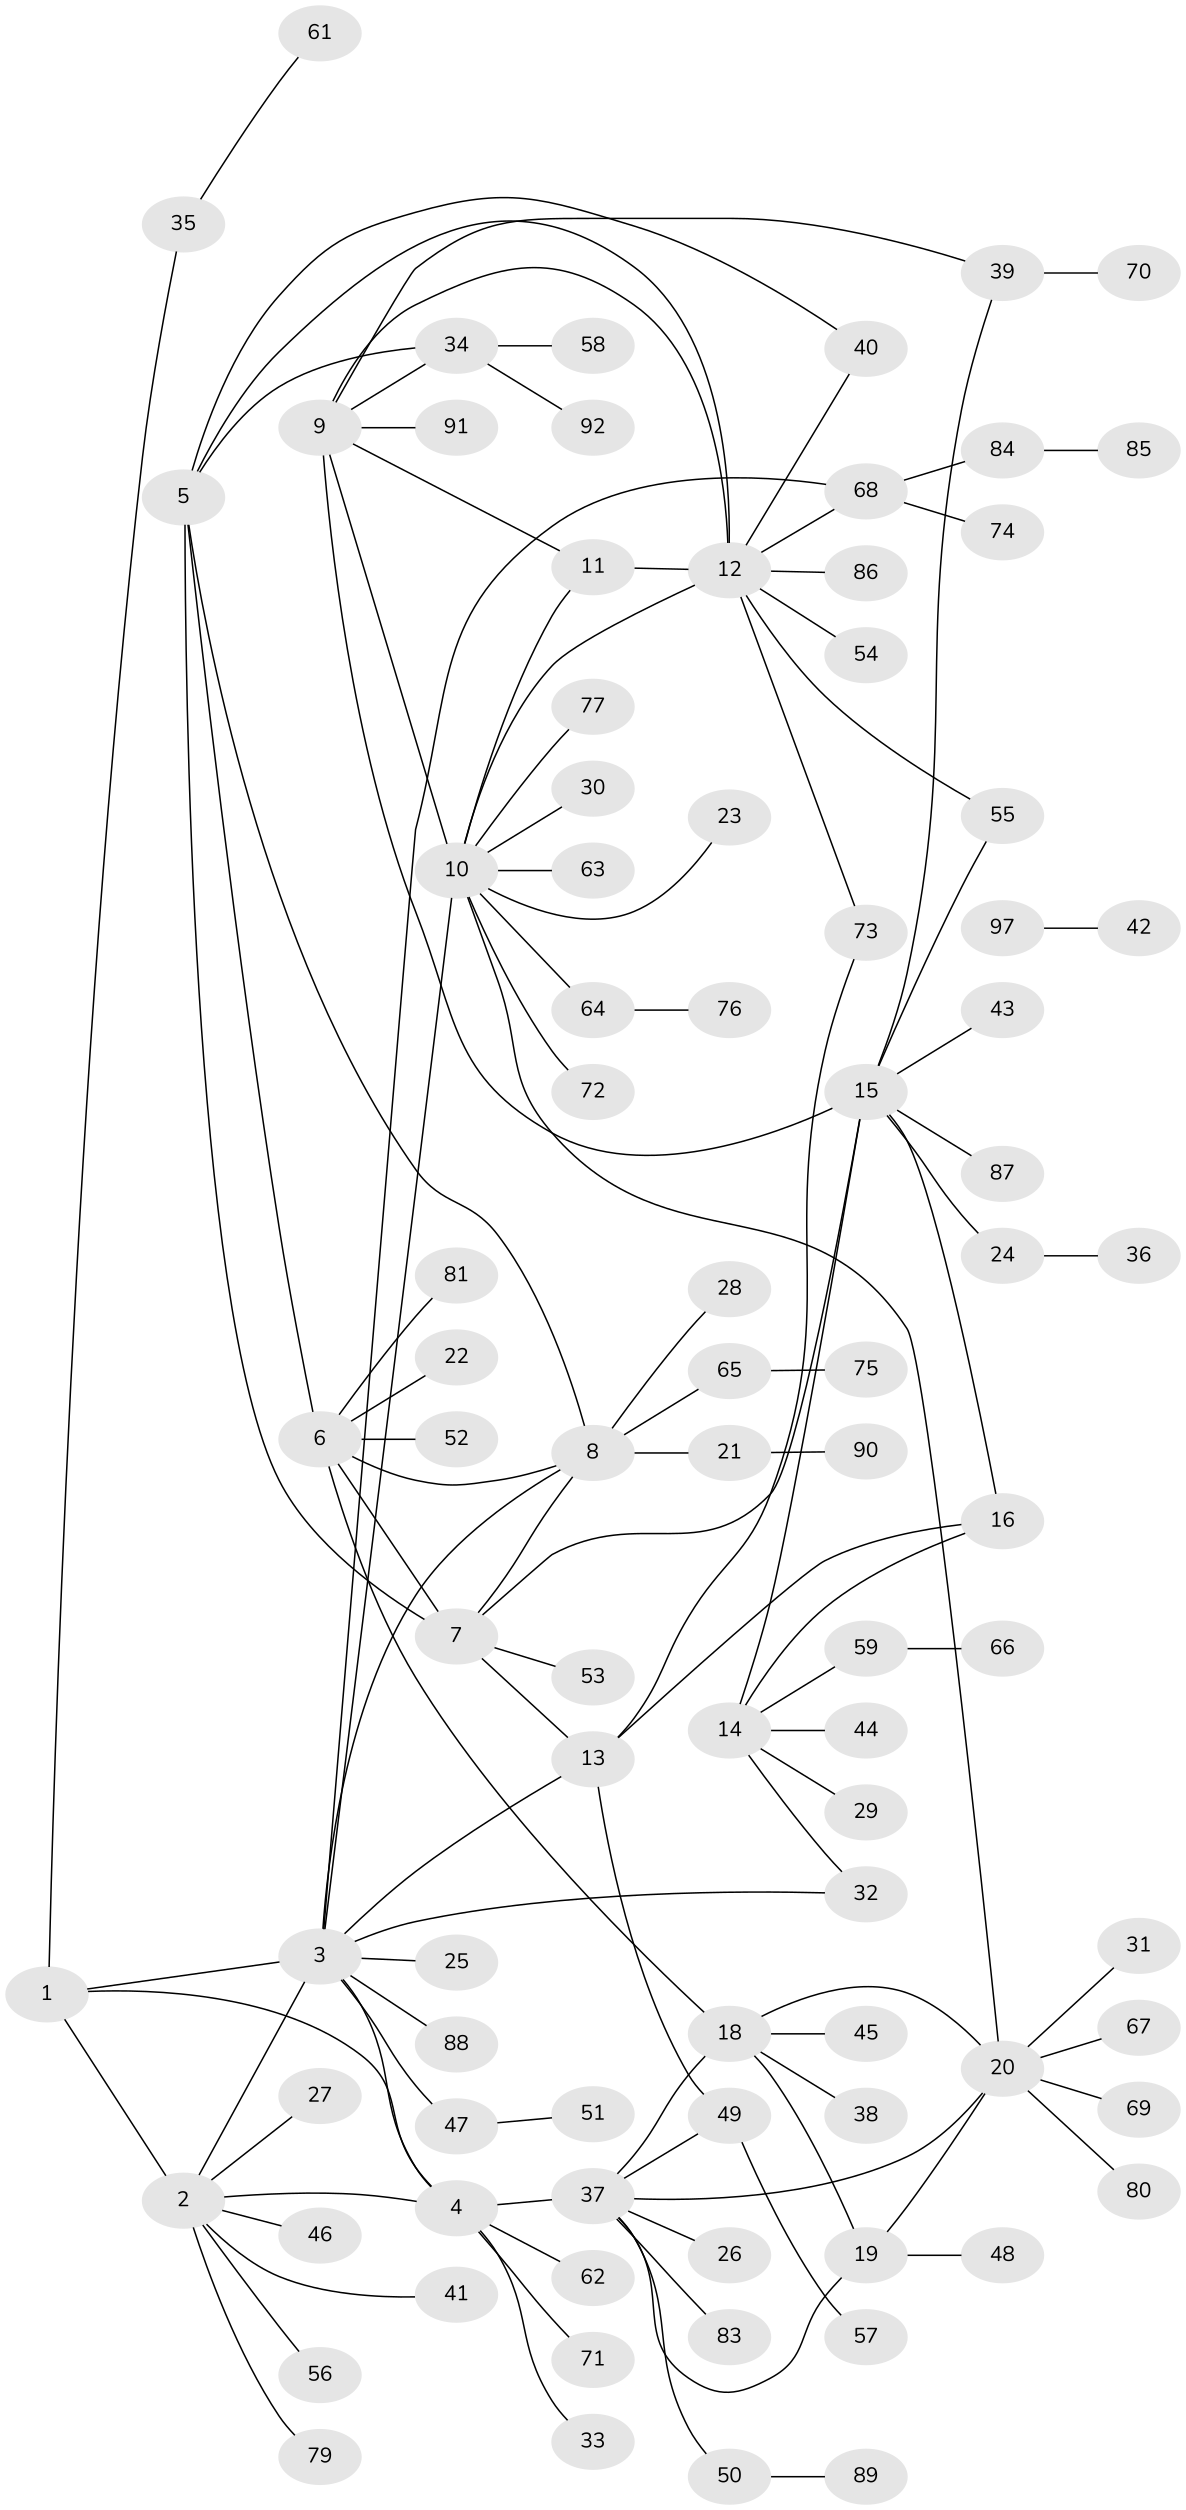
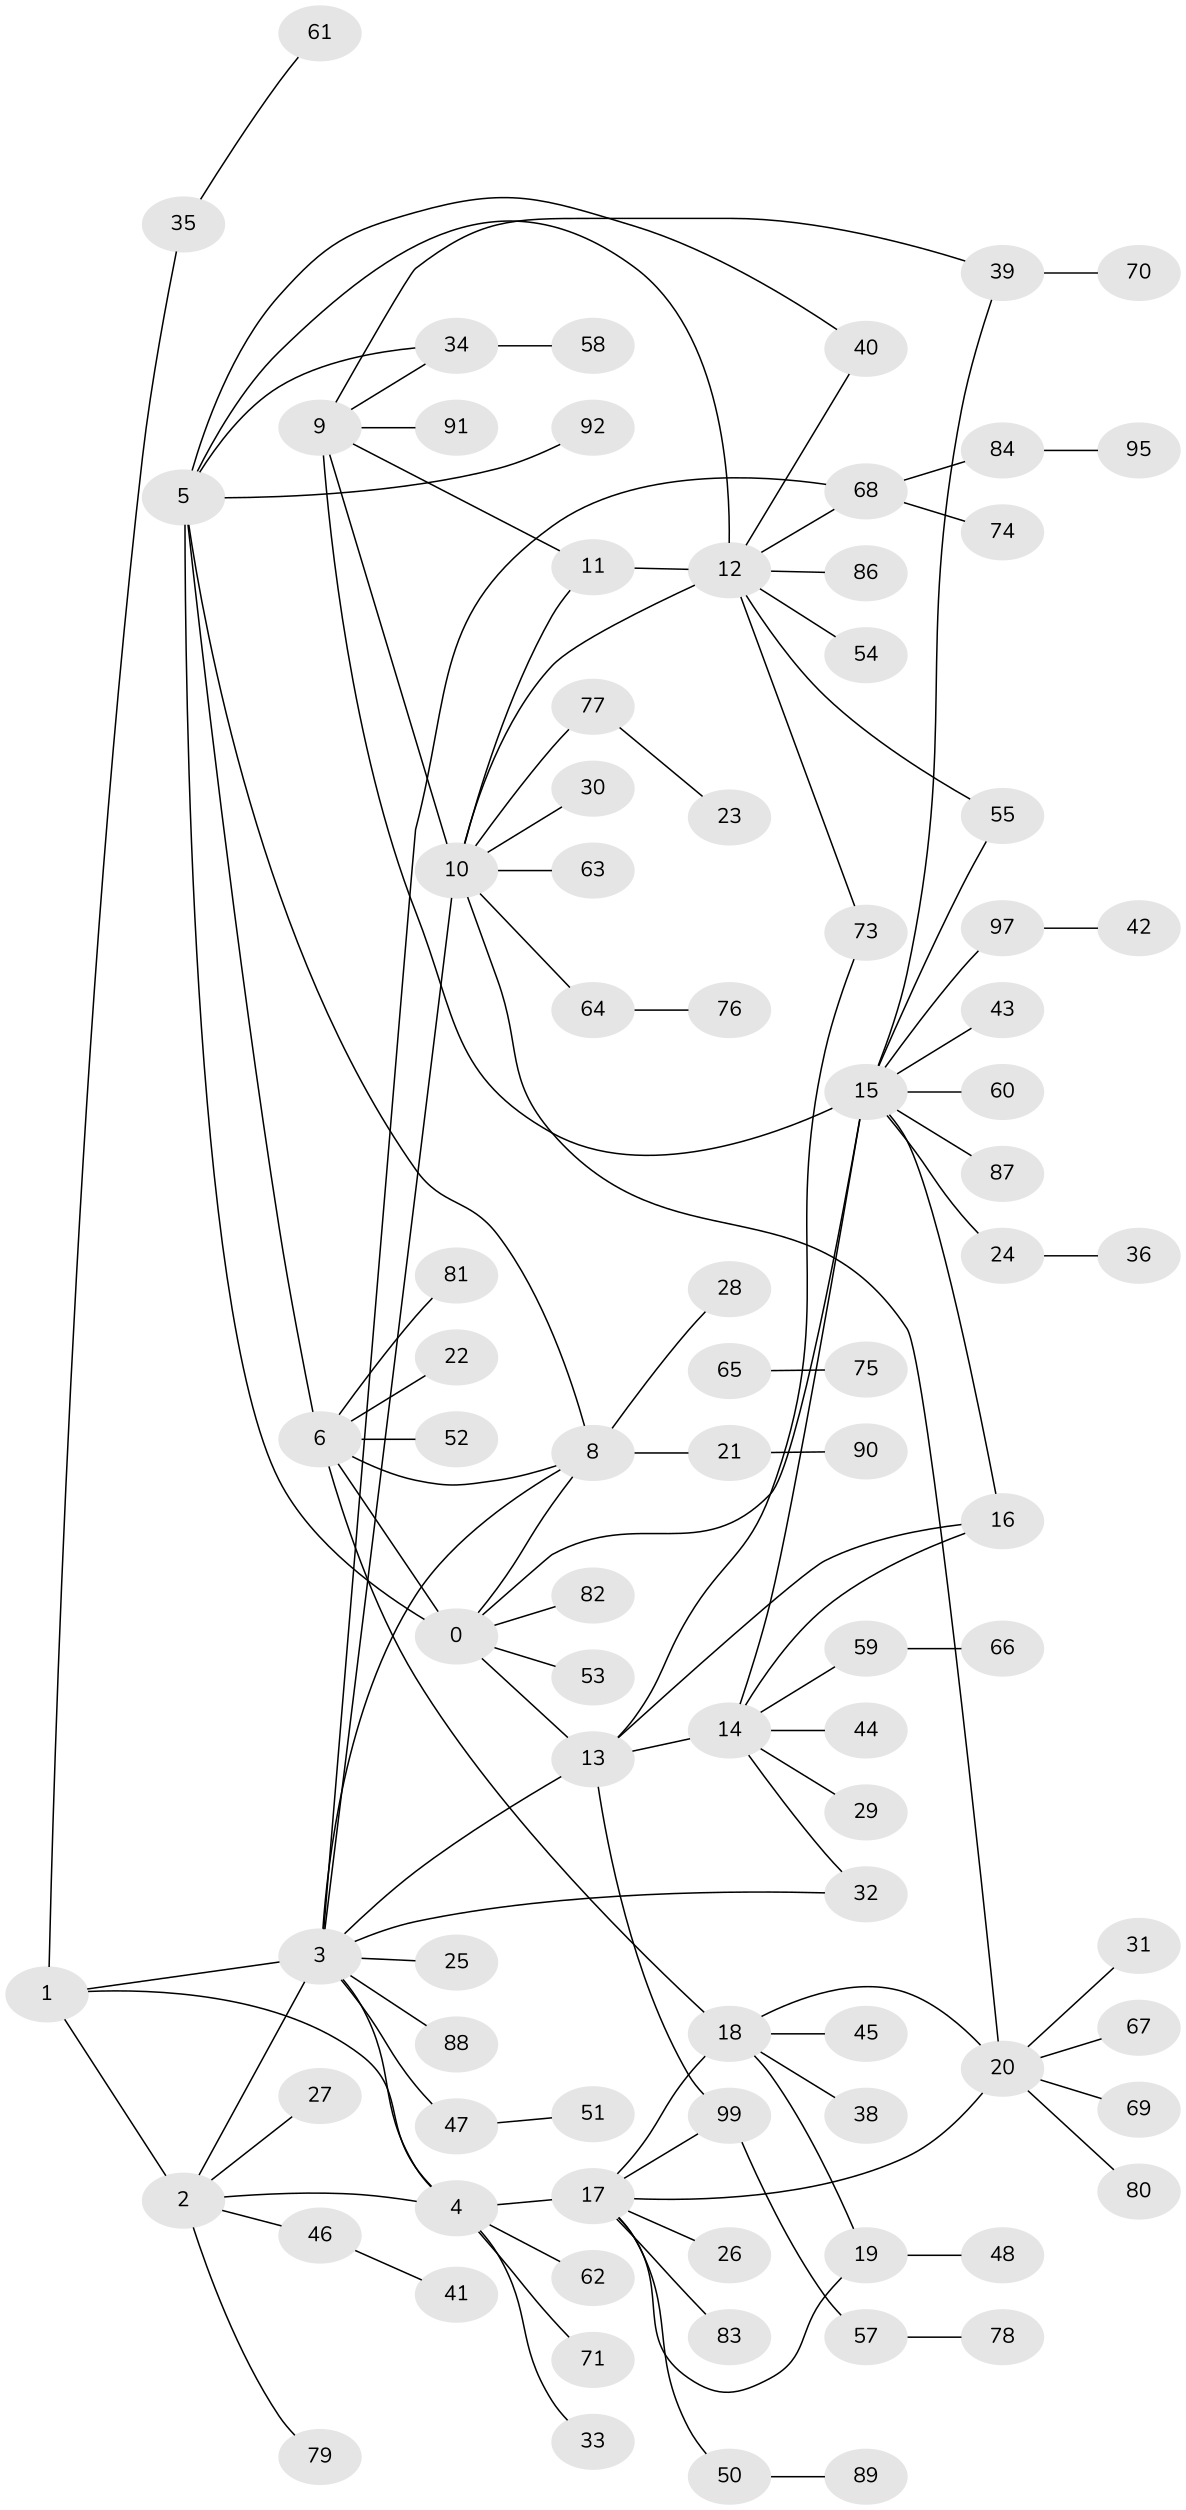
edge "9" -- "12": removed
edge "34" -- "92": now "5" -- "92"
node "85": label "85" -> "95"
edge "23" -- "10": now "23" -- "77"
edge "97" -- "15": added
node "72": removed
node "60": added
edge "65" -- "8": removed
node "82": added
node "7": label "7" -> "0"
edge "14" -- "13": added
node "49": label "49" -> "99"
edge "20" -- "19": removed
node "37": label "37" -> "17"
edge "2" -- "41": now "46" -- "41"
node "78": added
node "56": removed
